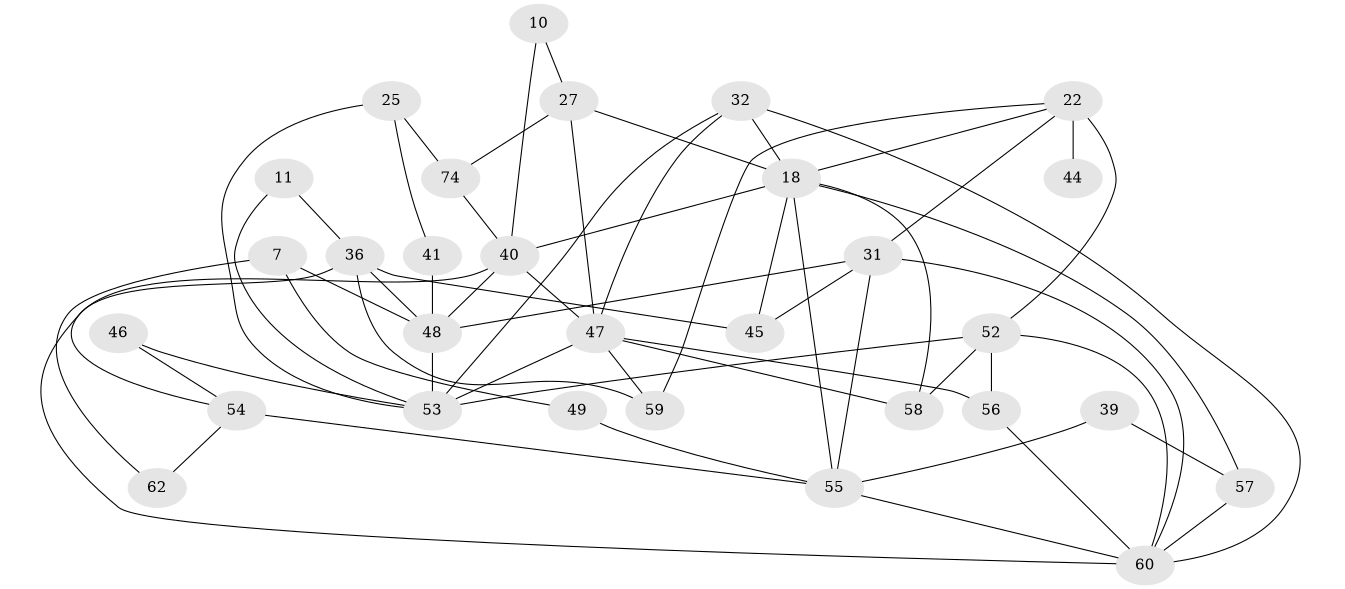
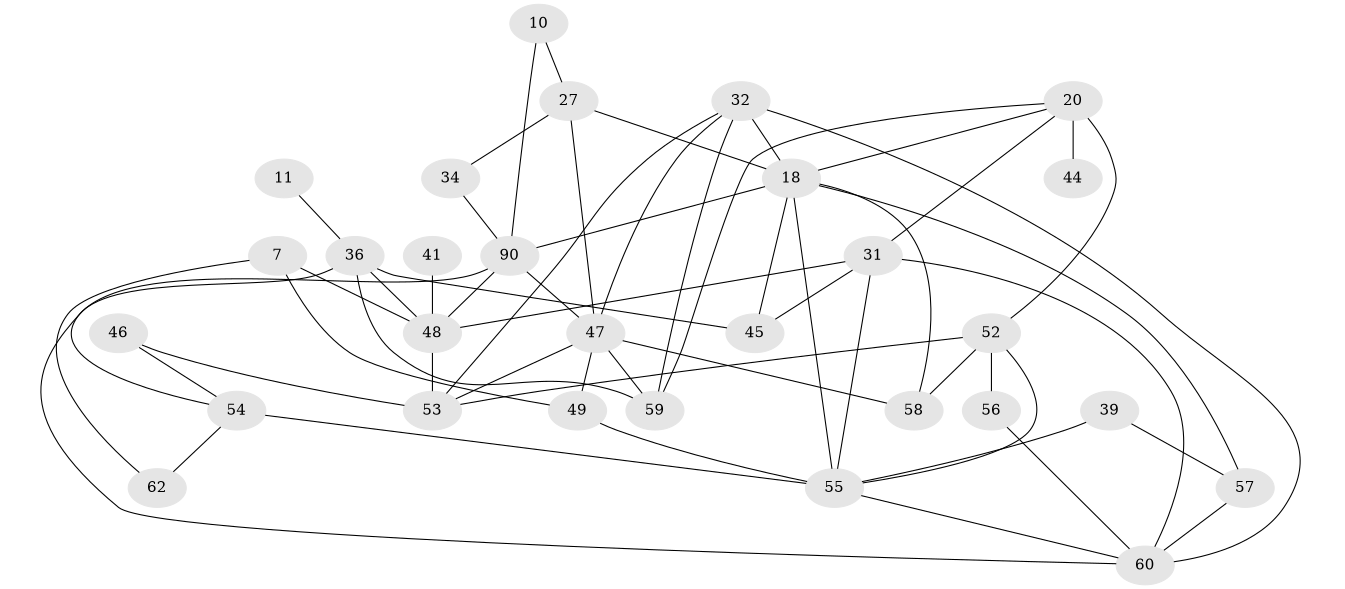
node "25": removed
node "22": label "22" -> "20"
node "74": label "74" -> "34"
edge "32" -- "59": added
node "40": label "40" -> "90"
edge "11" -- "53": removed
edge "47" -- "56": now "47" -- "49"
edge "52" -- "60": now "52" -- "55"
